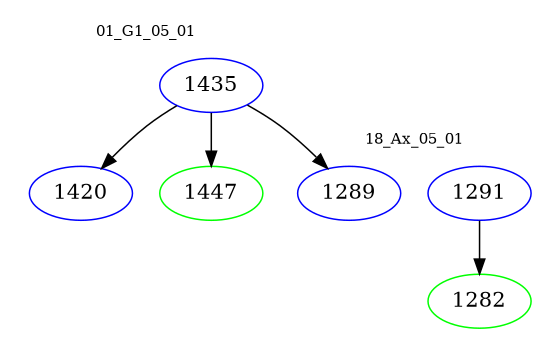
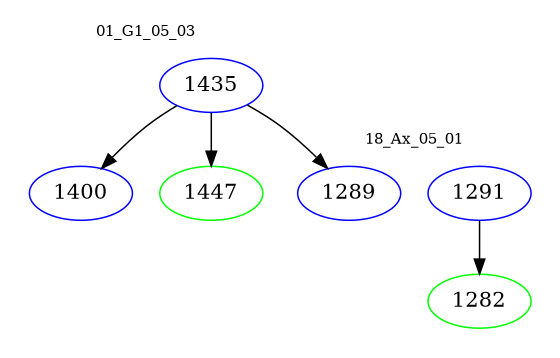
cluster "01_G1_05_01": label "01_G1_05_01" -> "01_G1_05_03"
node "1420": label "1420" -> "1400"
